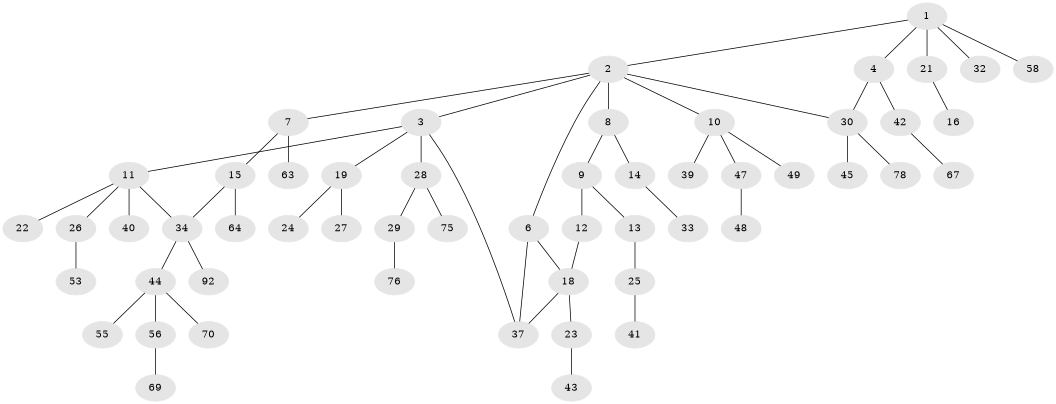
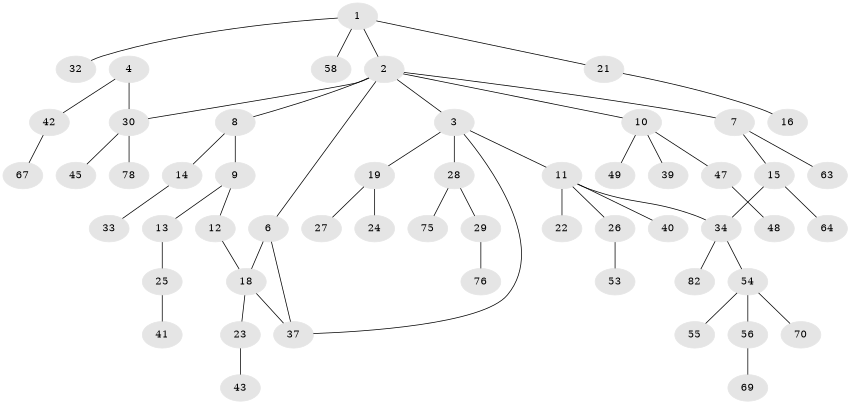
edge "1" -- "4": removed
node "44": label "44" -> "54"
node "92": label "92" -> "82"
